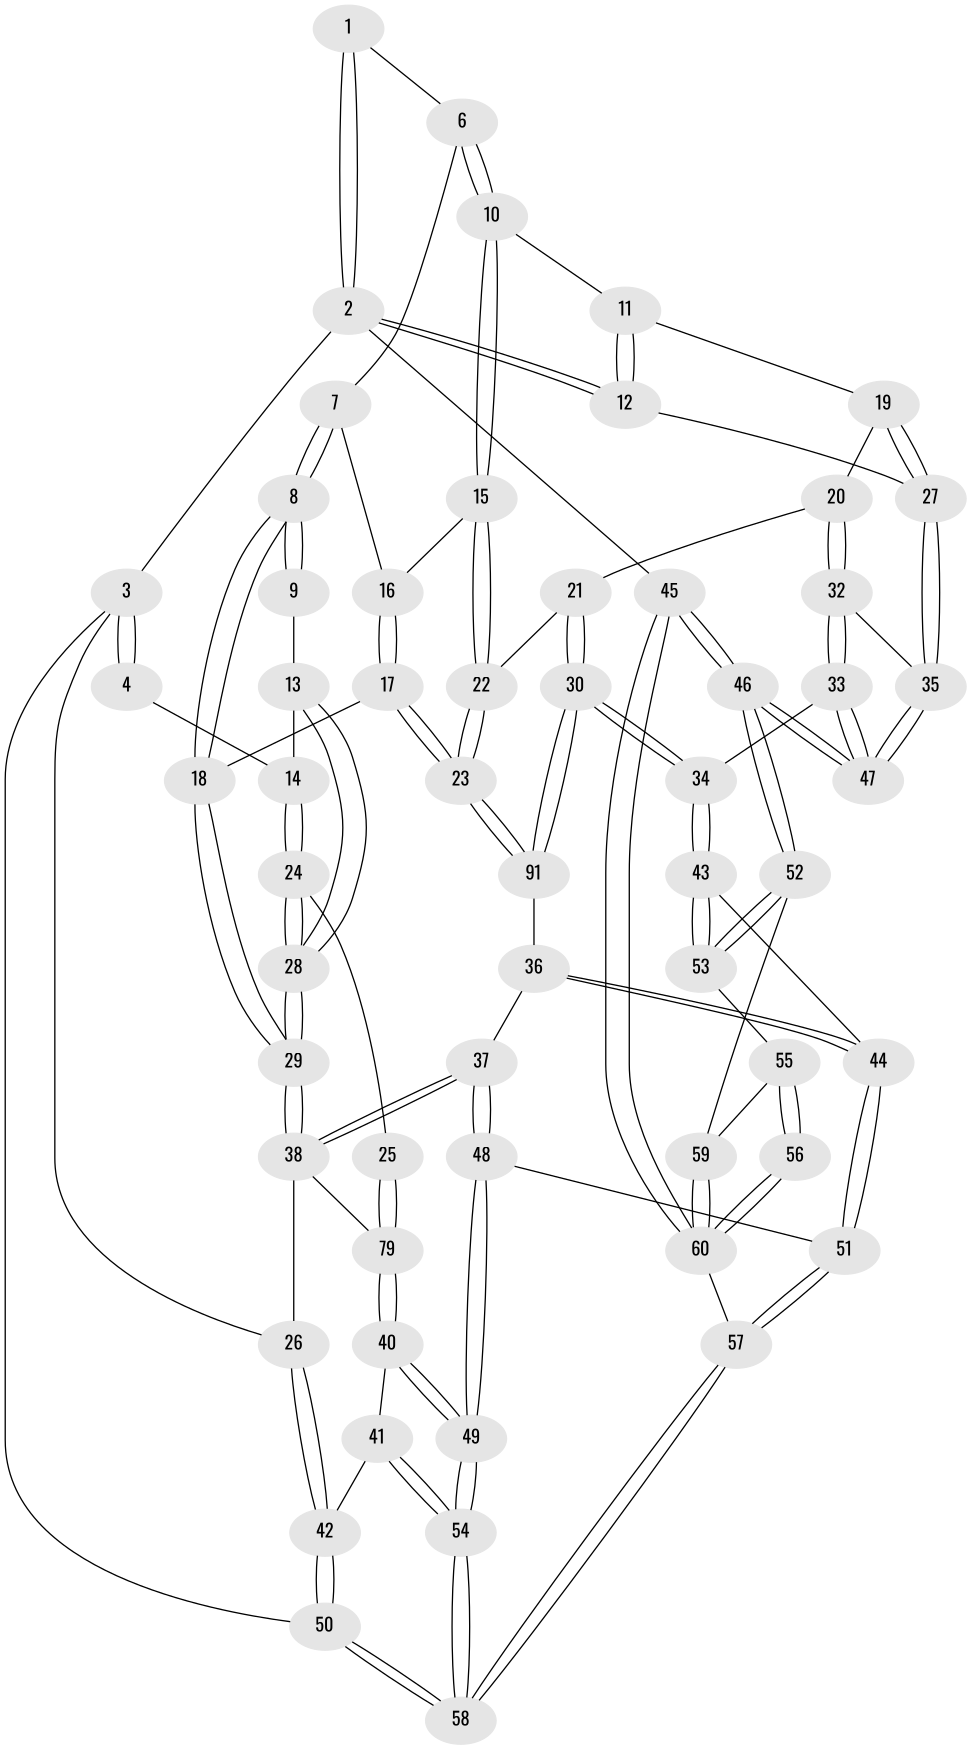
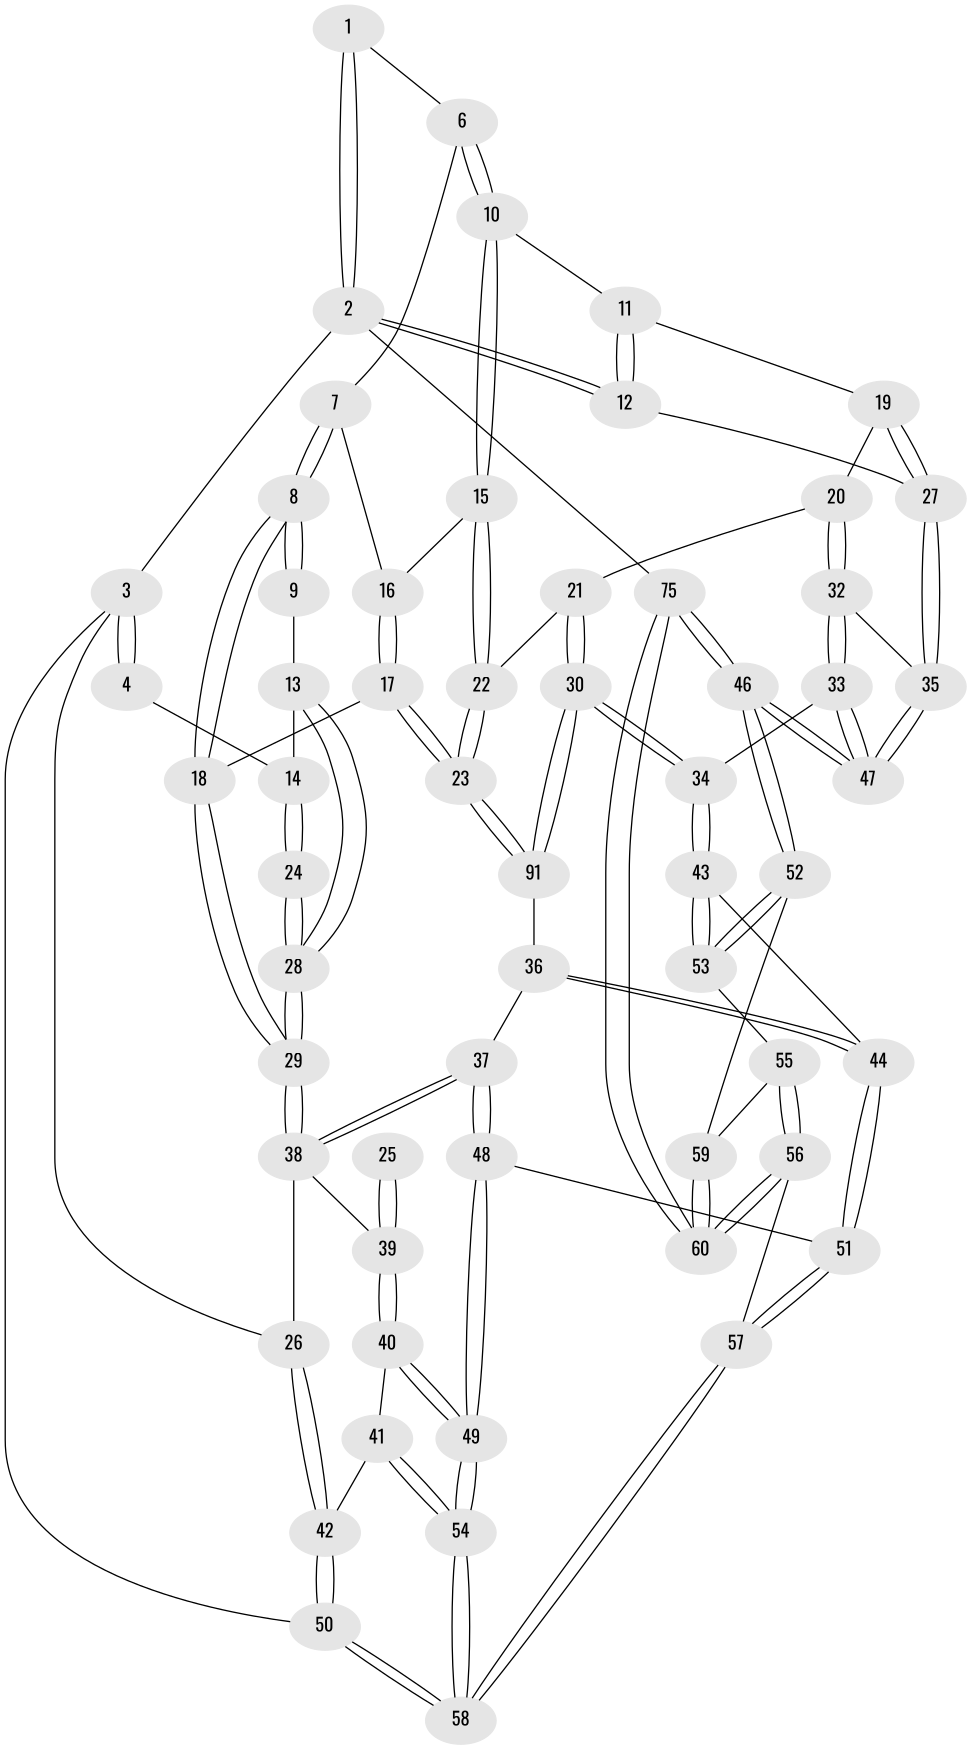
node "45": label "45" -> "75"
edge "24" -- "25": removed
node "79": label "79" -> "39"
edge "60" -- "57": now "56" -- "57"
